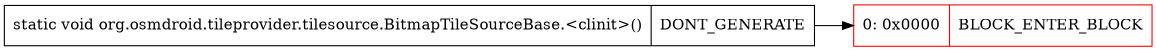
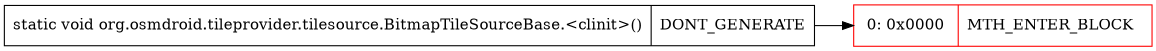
node "0: 0x0000": text "BLOCK_ENTER_BLOCK" -> "MTH_ENTER_BLOCK"
